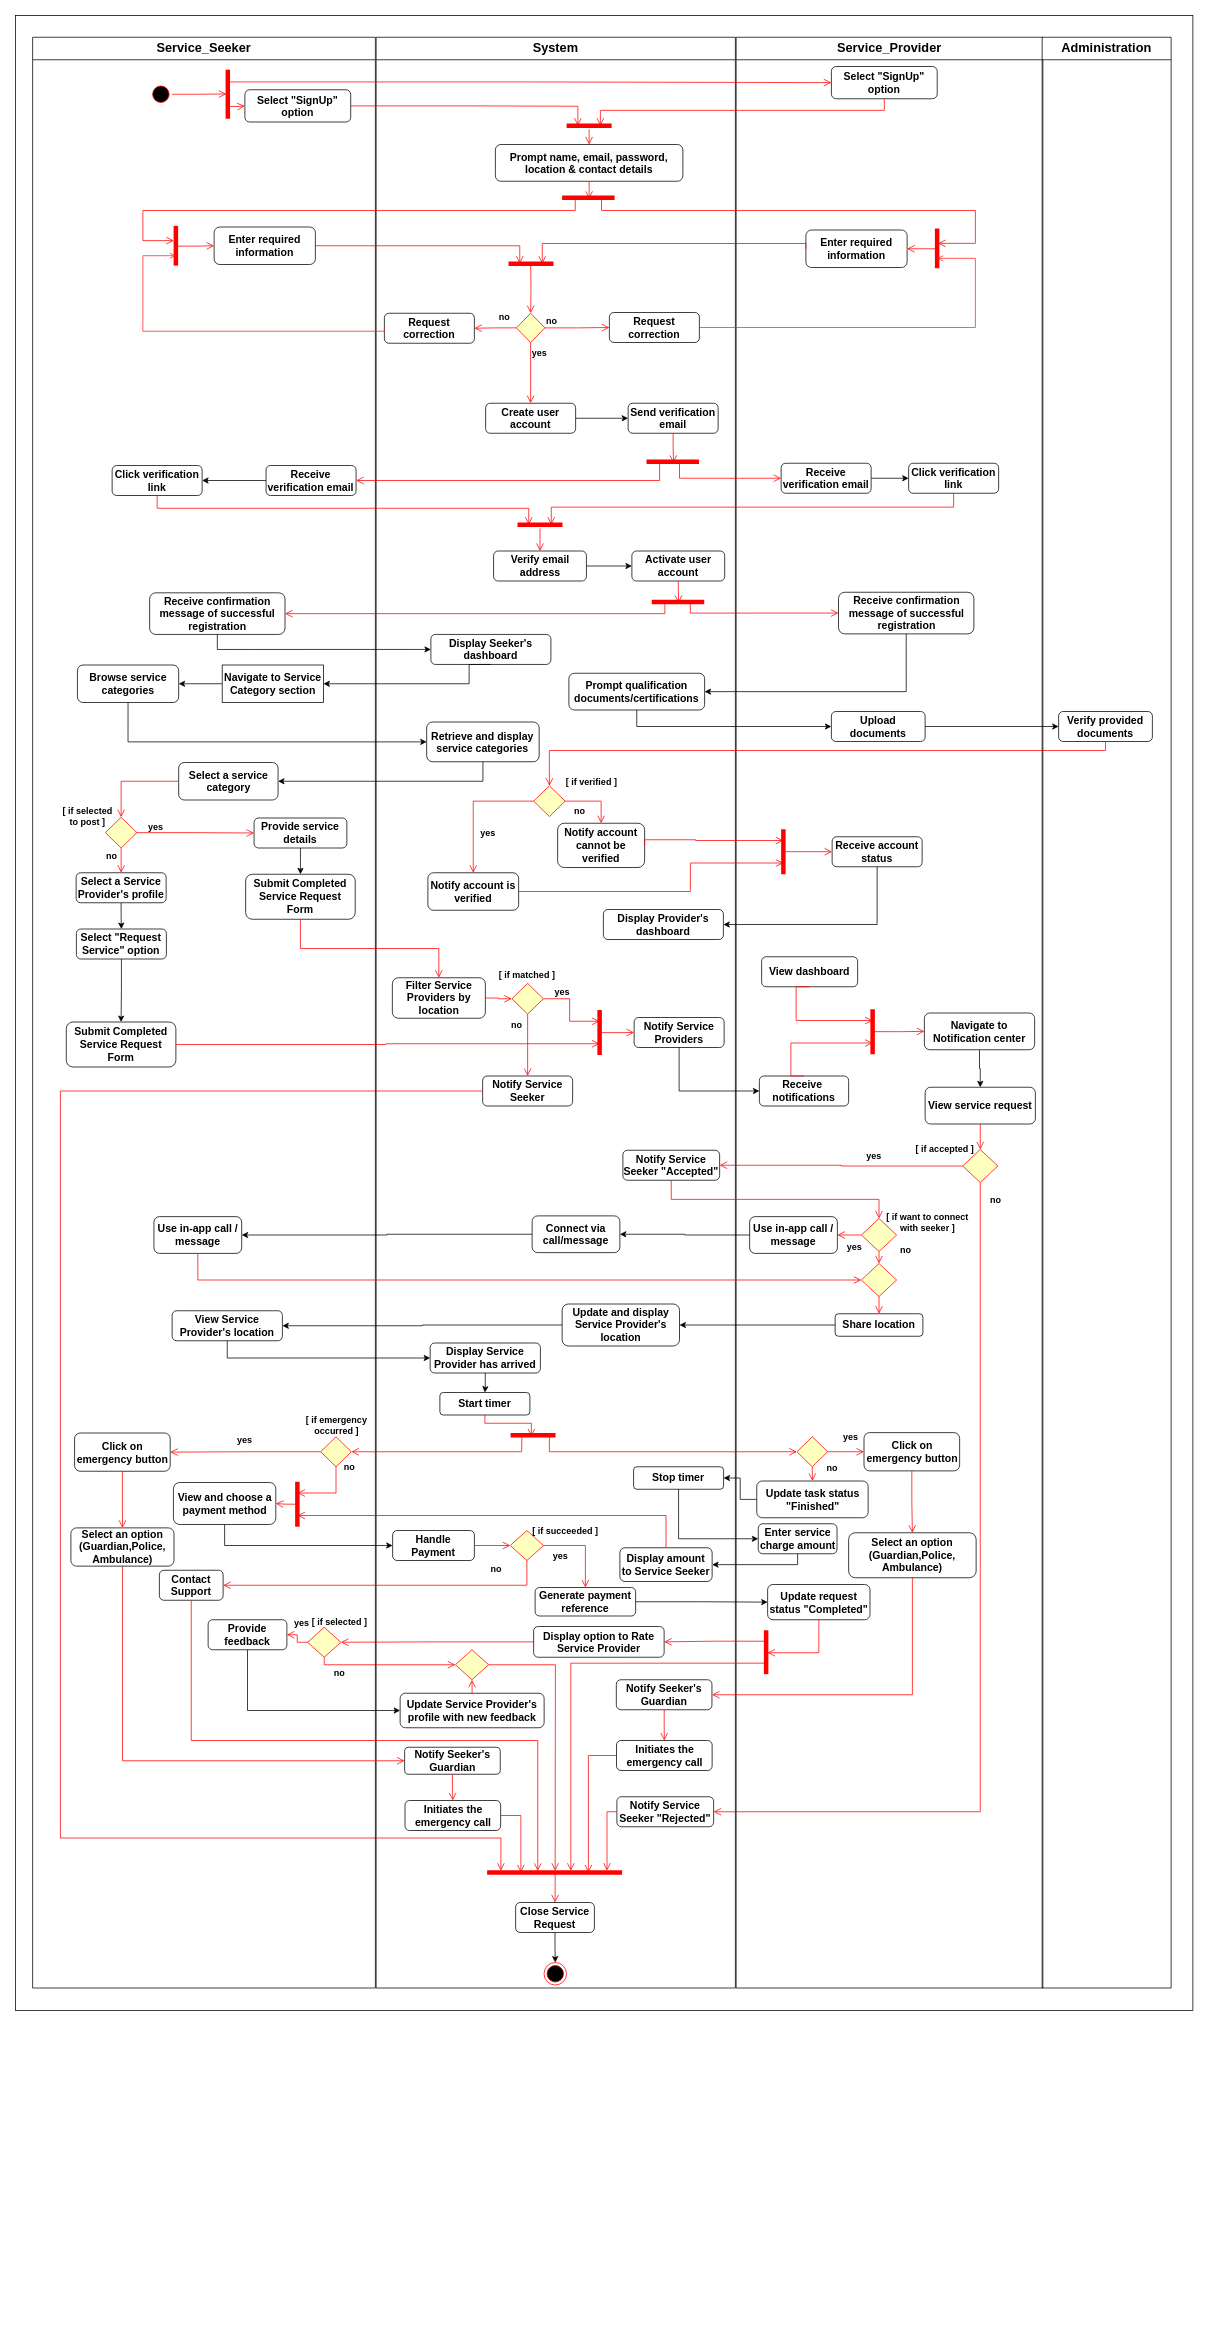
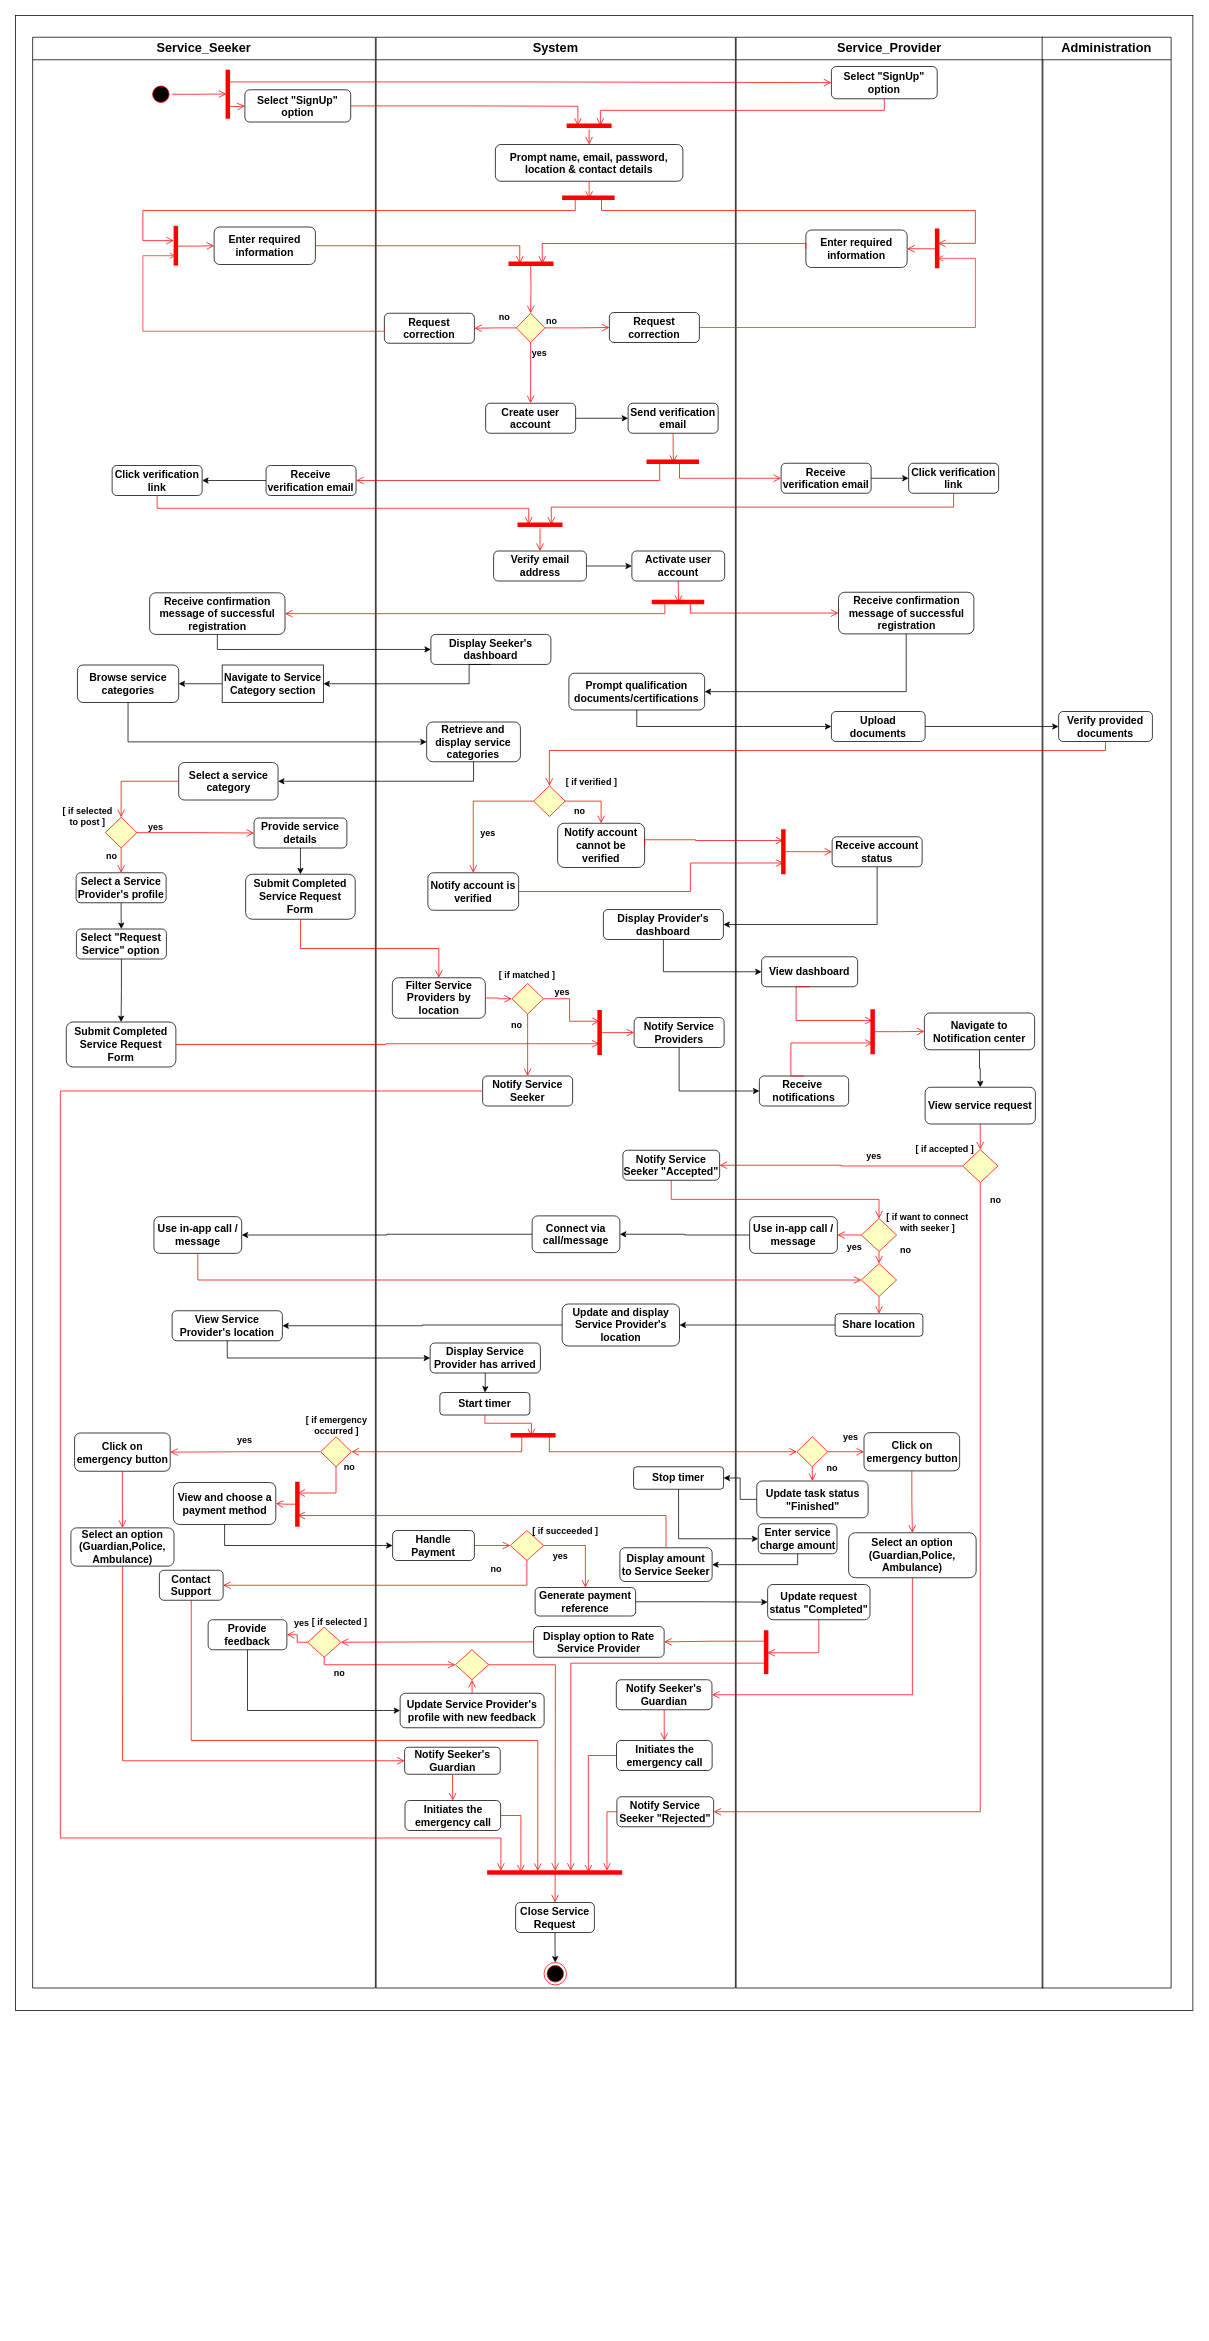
node "Retrieve and display service categories": size 113x40 -> 94x40
edge "Display Provider's dashboard" -> "View dashboard": added
